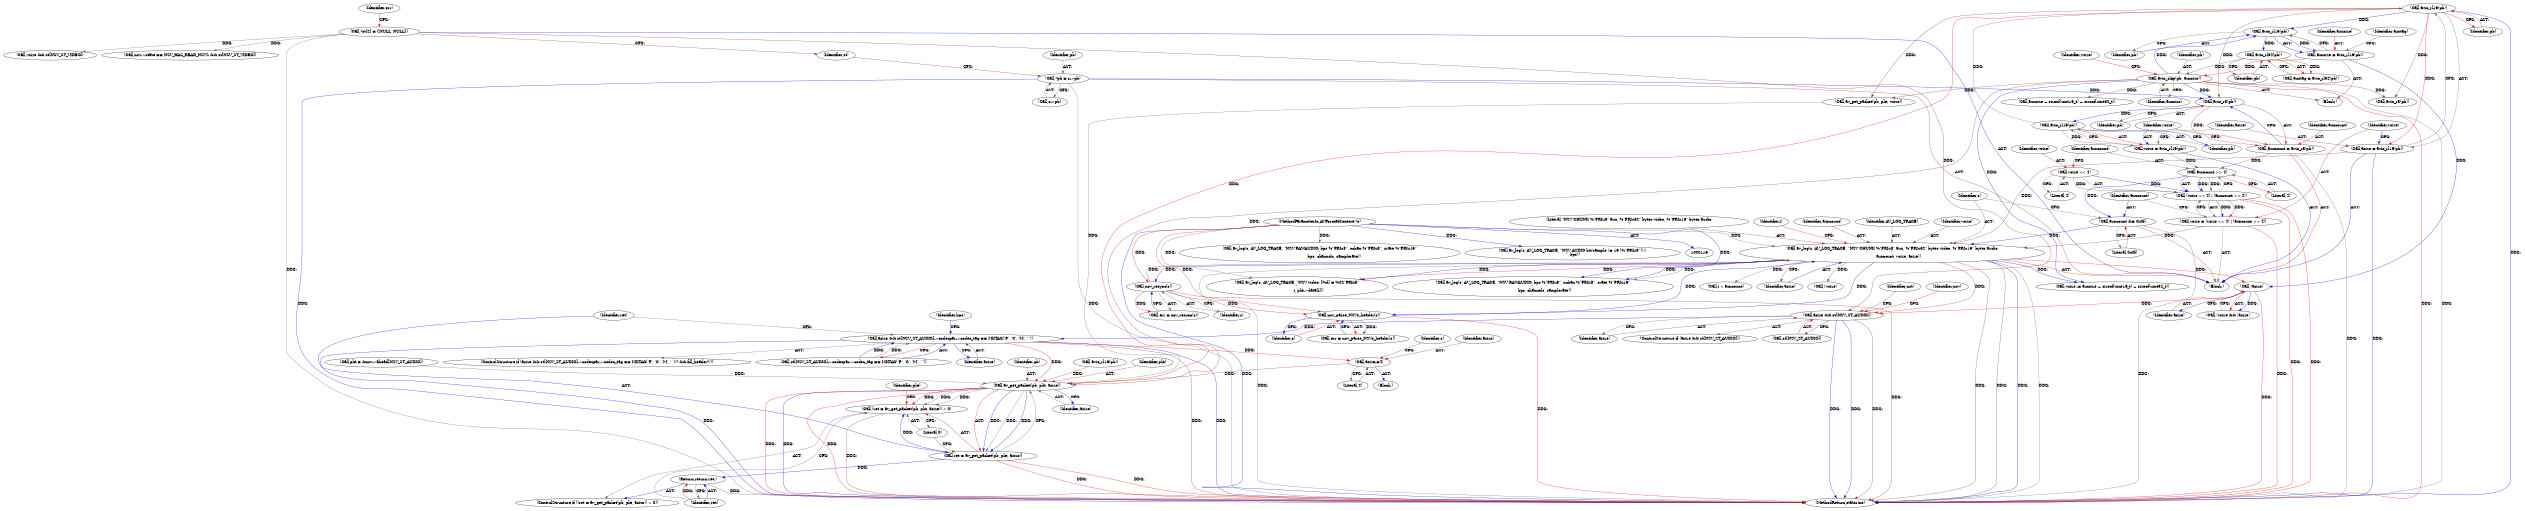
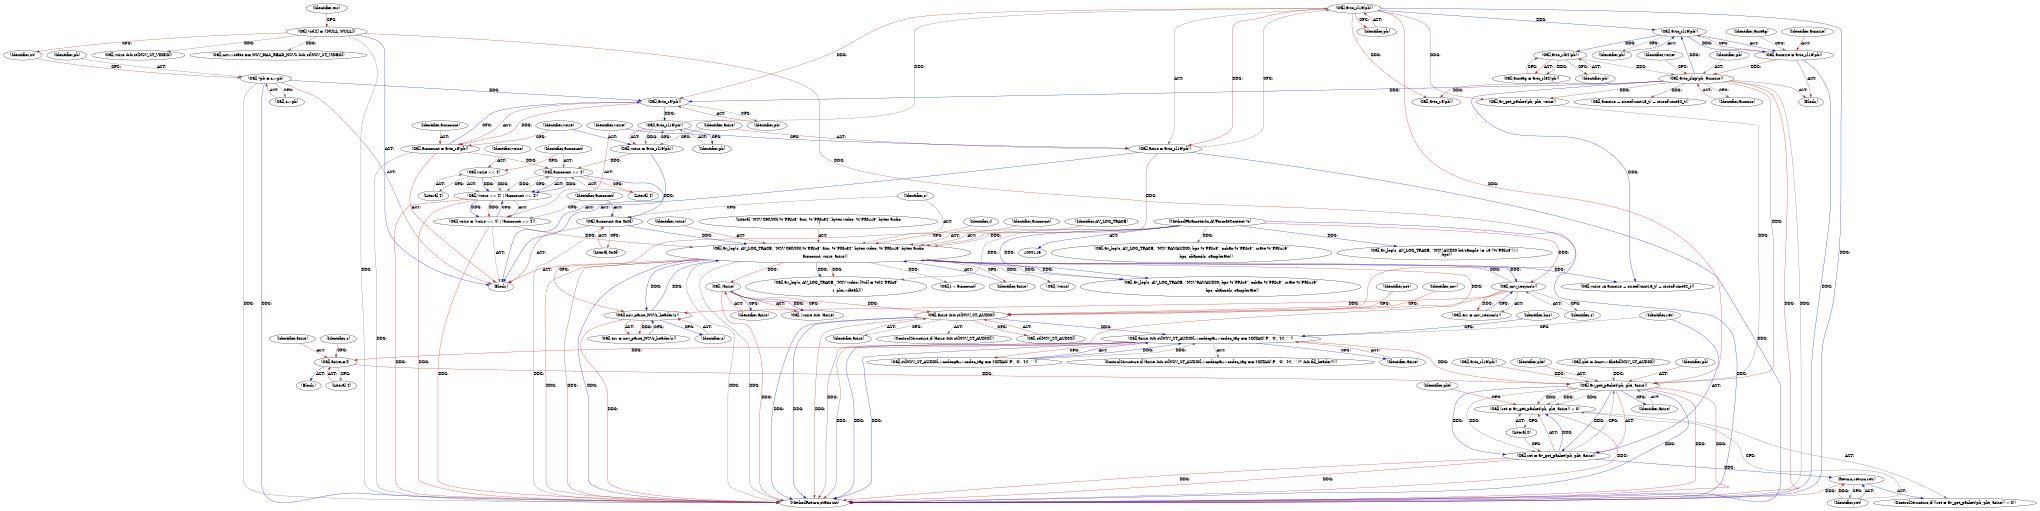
edge "(Call,auxsize = avio_rl16(pb))" -> "(Call,!asize)": now "(Call,auxsize = avio_rl16(pb))" -> "(MethodReturn,static int)"
edge "(Call,vsize = (vsize << 4) | (auxcount >> 4))" -> "(Call,(vsize << 4) | (auxcount >> 4))": color gray40 -> blue
edge "(MethodParameterIn,AVFormatContext *s)" -> "(Call,nsv_parse_NSVs_header(s))": label "DDG: " -> "CFG: "
